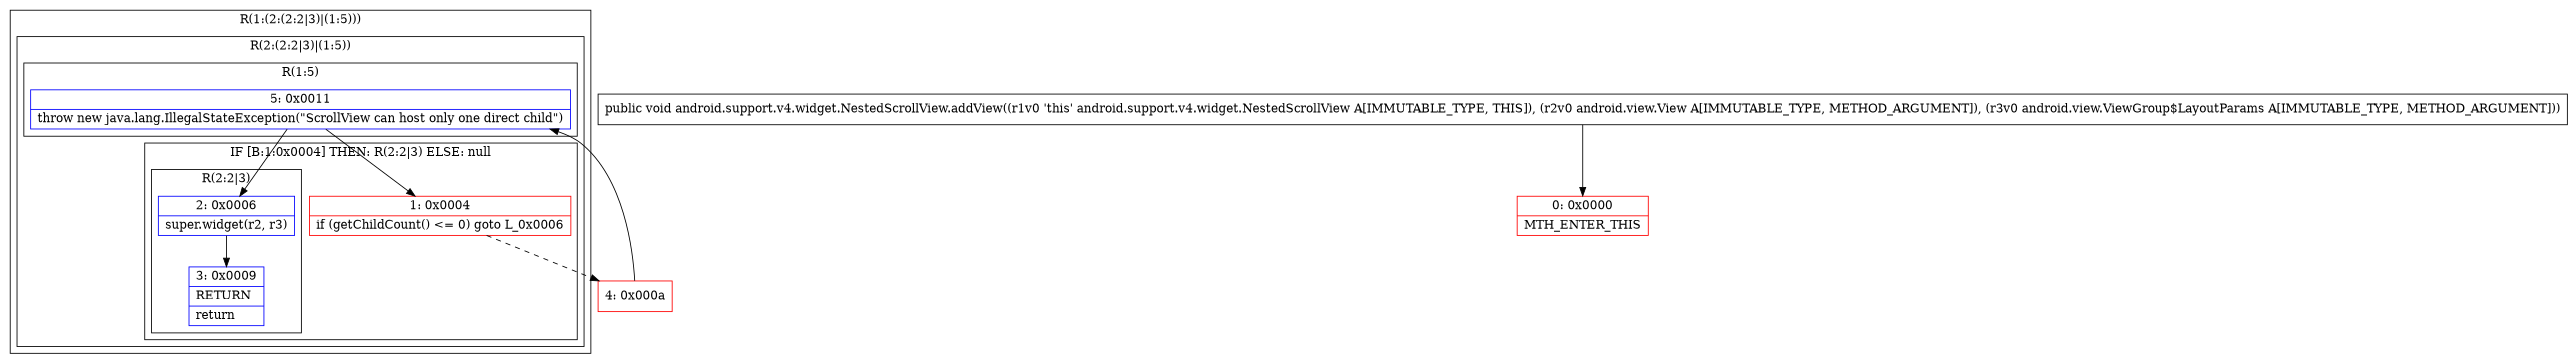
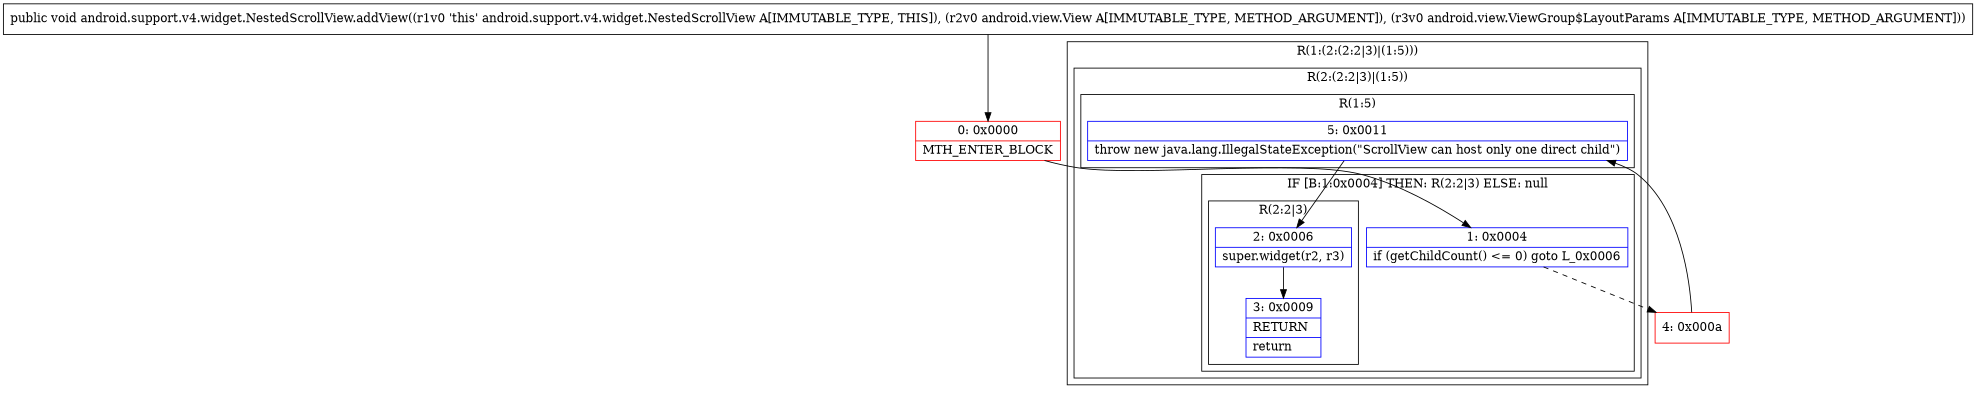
edge "5: 0x0011" -> "1: 0x0004": now "0: 0x0000" -> "1: 0x0004"
node "1: 0x0004": color red -> blue
node "0: 0x0000": text "MTH_ENTER_THIS" -> "MTH_ENTER_BLOCK"
